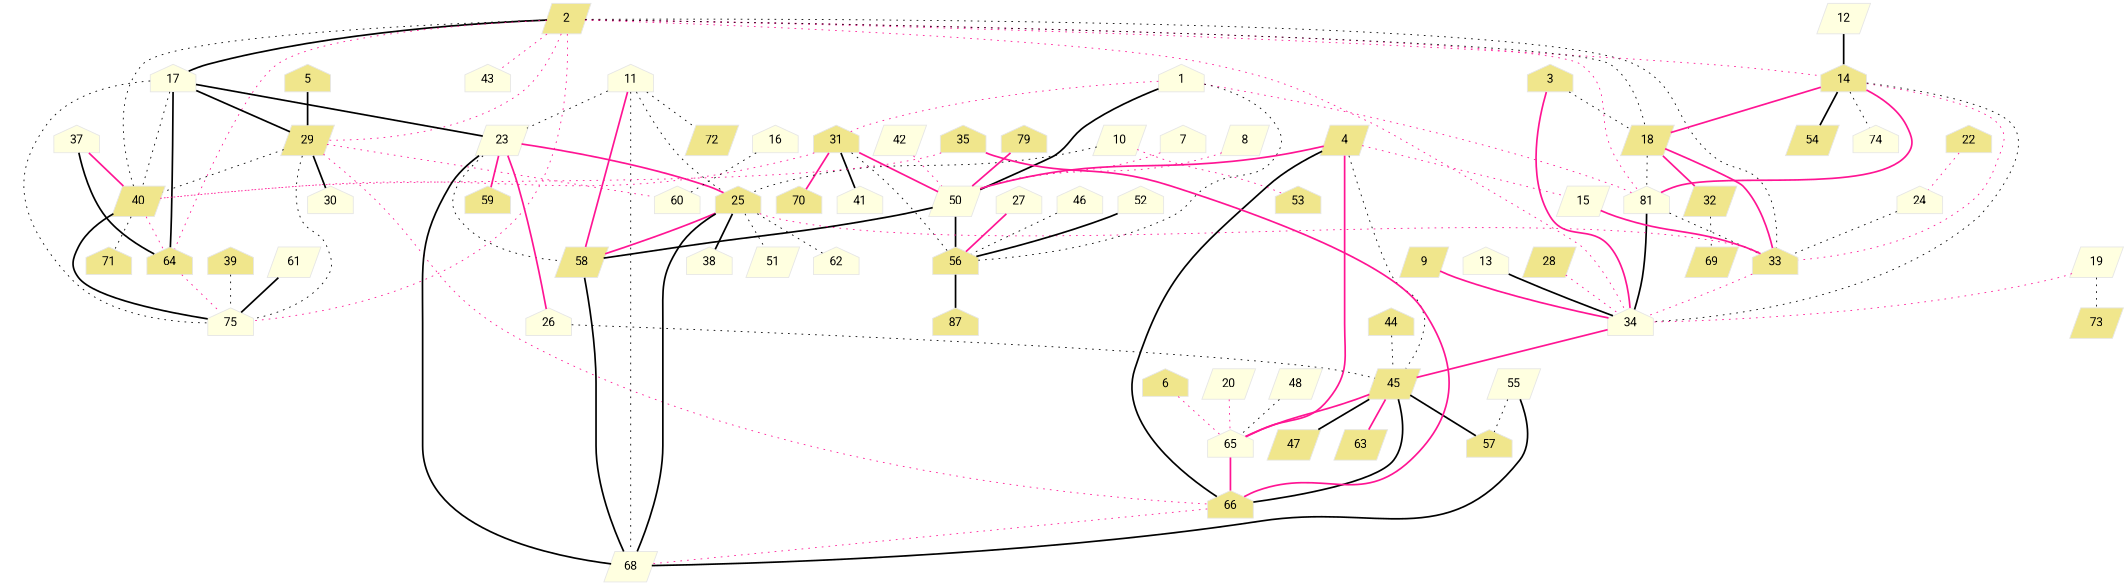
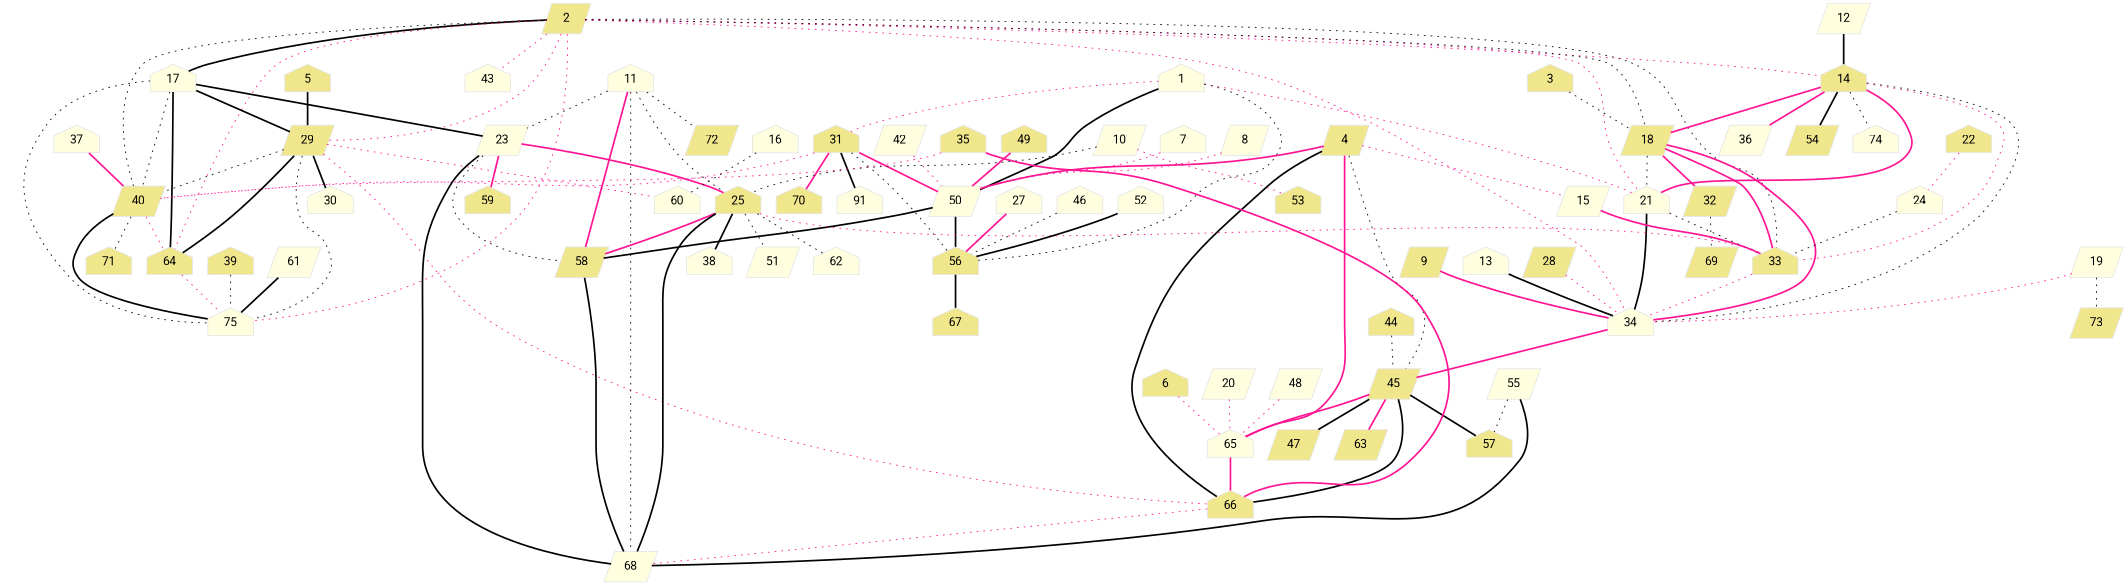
node "79": label "79" -> "49"
node "36": added
node "41": label "41" -> "91"
node "81": label "81" -> "21"
edge "37" -- "64": now "29" -- "64"
edge "3" -- "34": now "18" -- "34"
node "26": removed
node "87": label "87" -> "67"
edge "48" -- "65": color black -> deeppink
